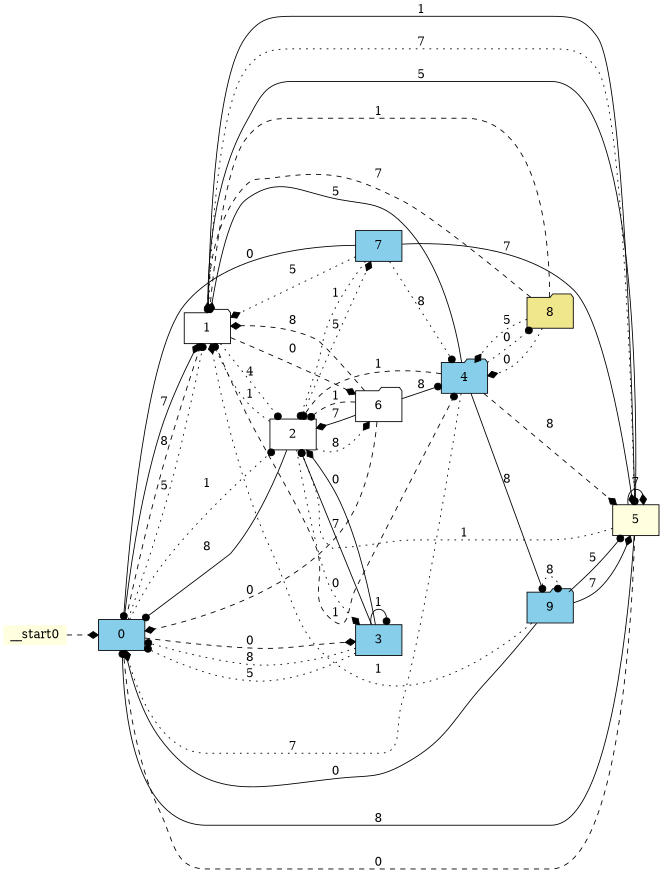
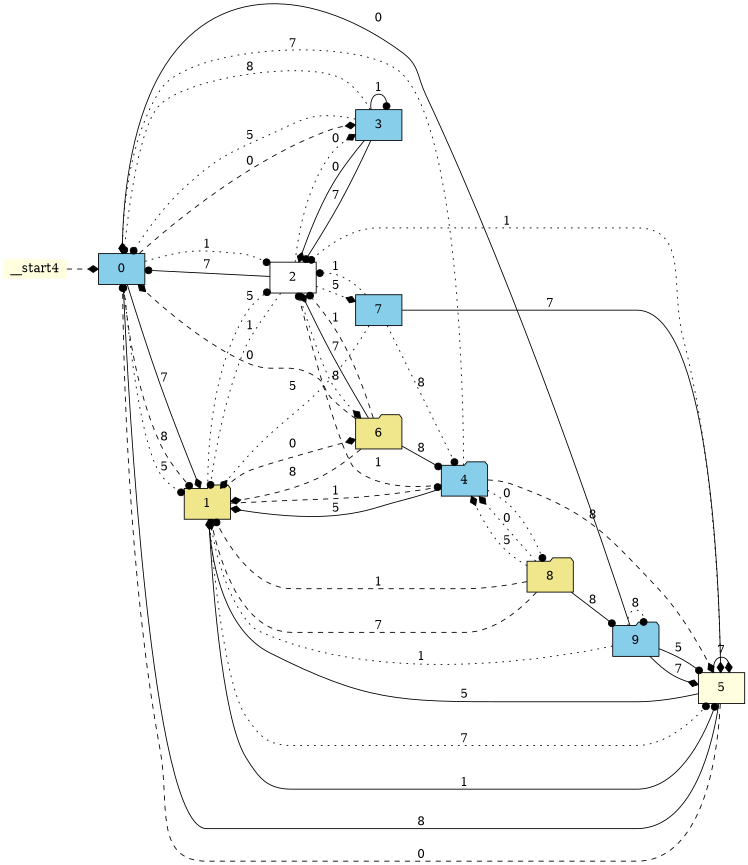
node "1": fillcolor white -> khaki
edge "7" -> "0": removed, label "0"
edge "1" -> "2": label "4" -> "5"
node "6": fillcolor white -> khaki
edge "4" -> "9": now "8" -> "9"
edge "2" -> "0": label "8" -> "7"
node "__start0": label "__start0" -> "__start4"
